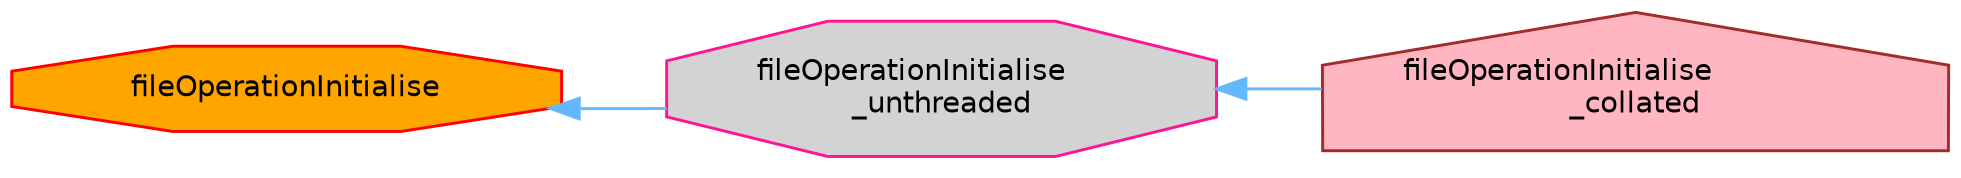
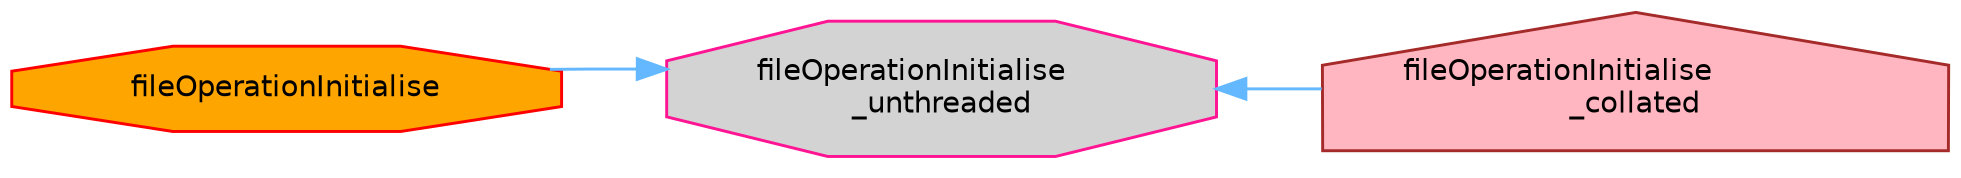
edge "fileOperationInitialise _unthreaded" -> "fileOperationInitialise": reversed
